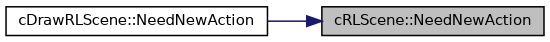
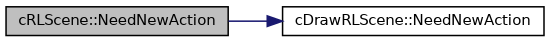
edge "cDrawRLScene::NeedNewAction" -> "cRLScene::NeedNewAction": reversed
